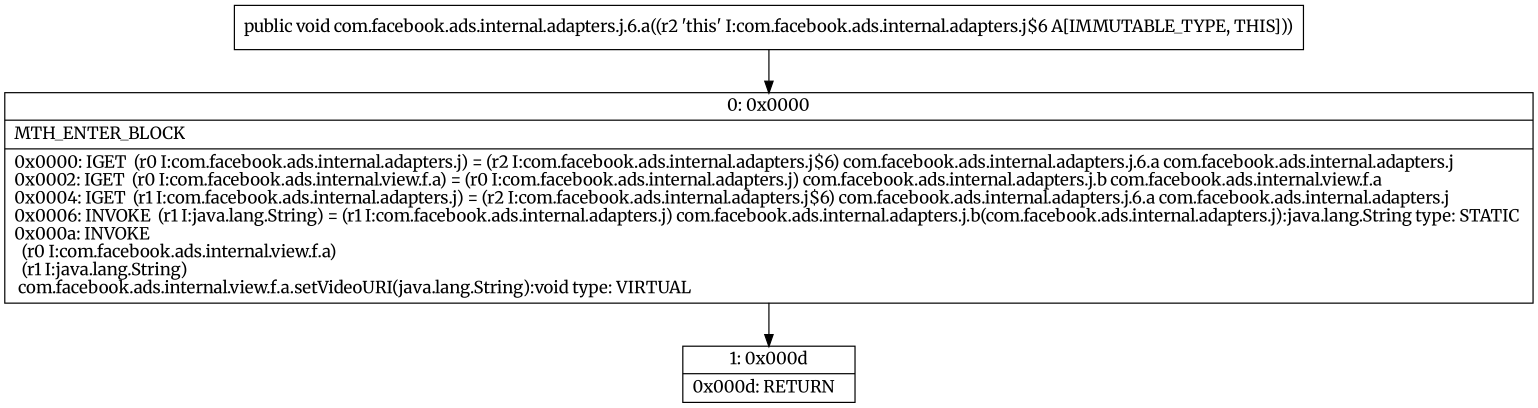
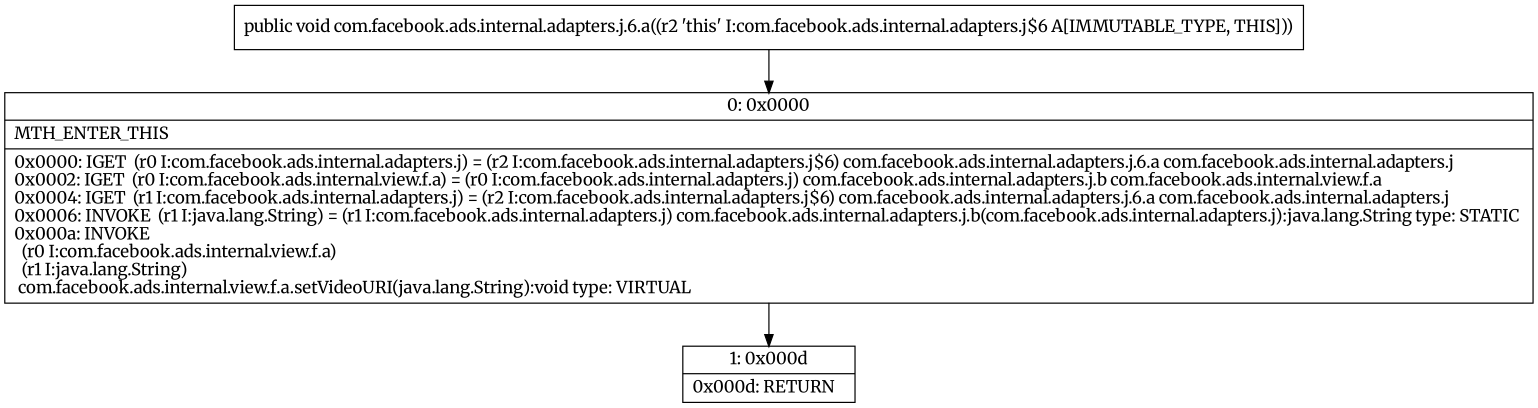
node "0: 0x0000": text "MTH_ENTER_BLOCK" -> "MTH_ENTER_THIS"
